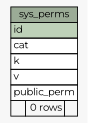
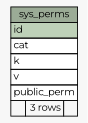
node "sys_perms": text "0 rows" -> "3 rows"
